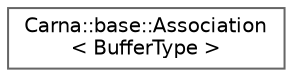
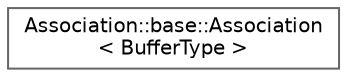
node "Carna::base::Association < BufferType >": label "Carna::base::Association < BufferType >" -> "Association::base::Association < BufferType >"
